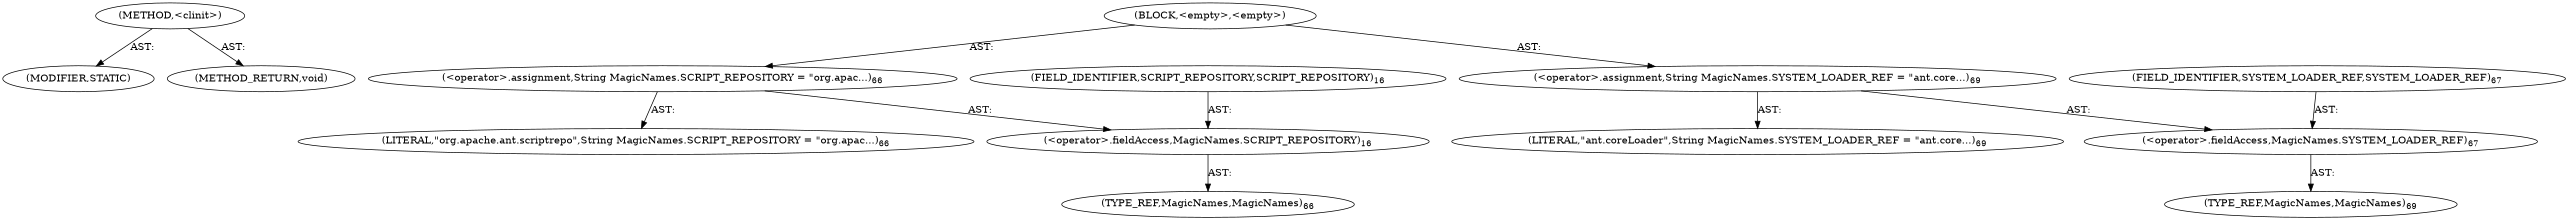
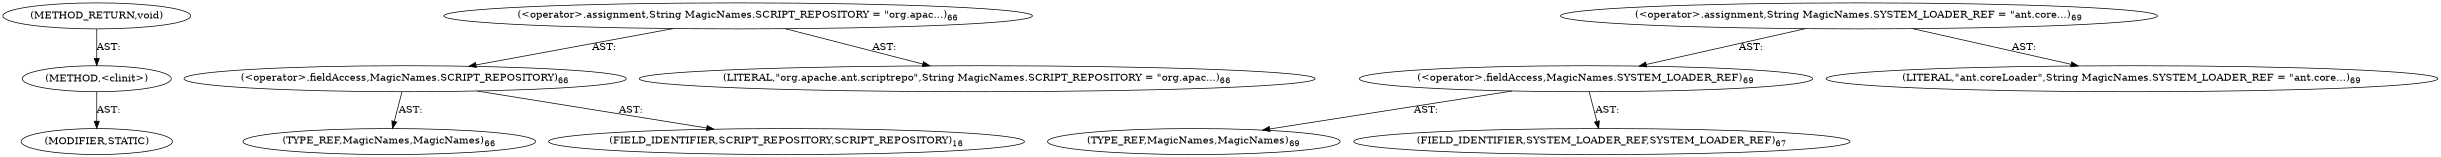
node "(BLOCK,<empty>,<empty>)": removed
edge "(METHOD,<clinit>)" -> "(METHOD_RETURN,void)": reversed
edge "(FIELD_IDENTIFIER,SCRIPT_REPOSITORY,SCRIPT_REPOSITORY)" -> "(<operator>.fieldAccess,MagicNames.SCRIPT_REPOSITORY)": reversed
edge "(FIELD_IDENTIFIER,SYSTEM_LOADER_REF,SYSTEM_LOADER_REF)" -> "(<operator>.fieldAccess,MagicNames.SYSTEM_LOADER_REF)": reversed
node "(<operator>.fieldAccess,MagicNames.SCRIPT_REPOSITORY)": text "16" -> "66"
node "(<operator>.fieldAccess,MagicNames.SYSTEM_LOADER_REF)": text "67" -> "69"
